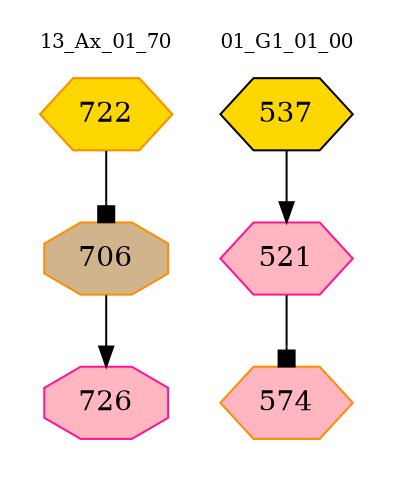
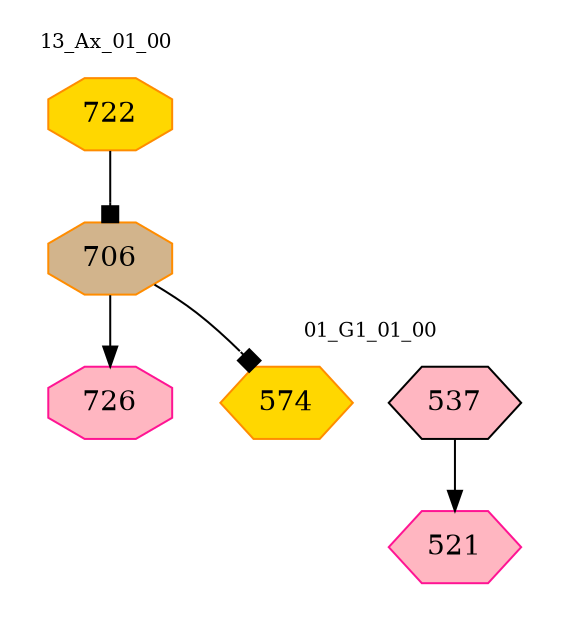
cluster "13_Ax_01_70": label "13_Ax_01_70" -> "13_Ax_01_00"
node "722": shape hexagon -> octagon
node "537": fillcolor gold -> lightpink
edge "521" -> "574": now "706" -> "574"
node "574": fillcolor lightpink -> gold
